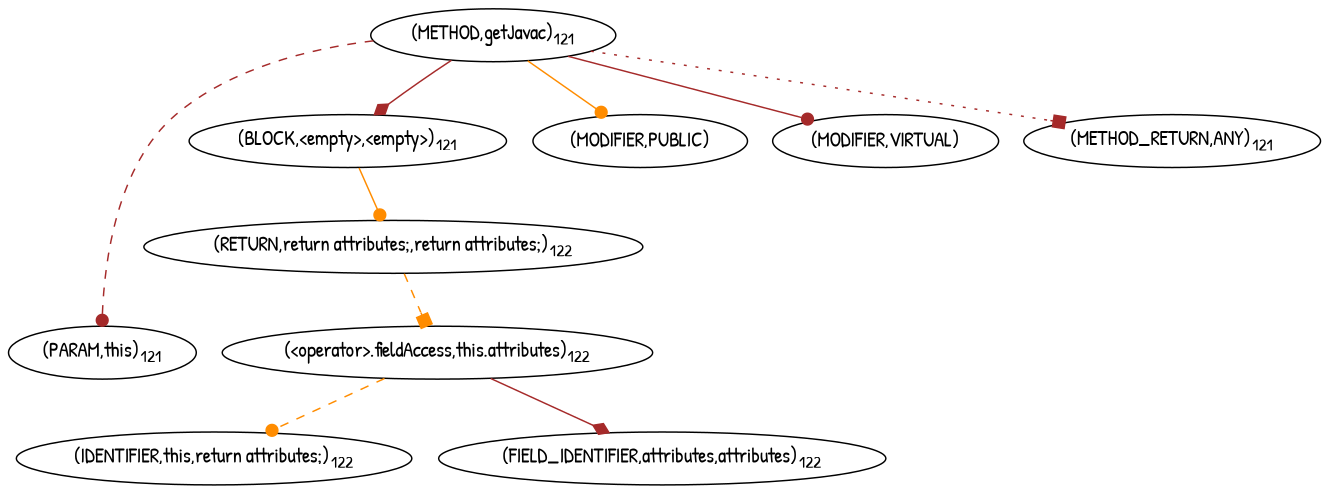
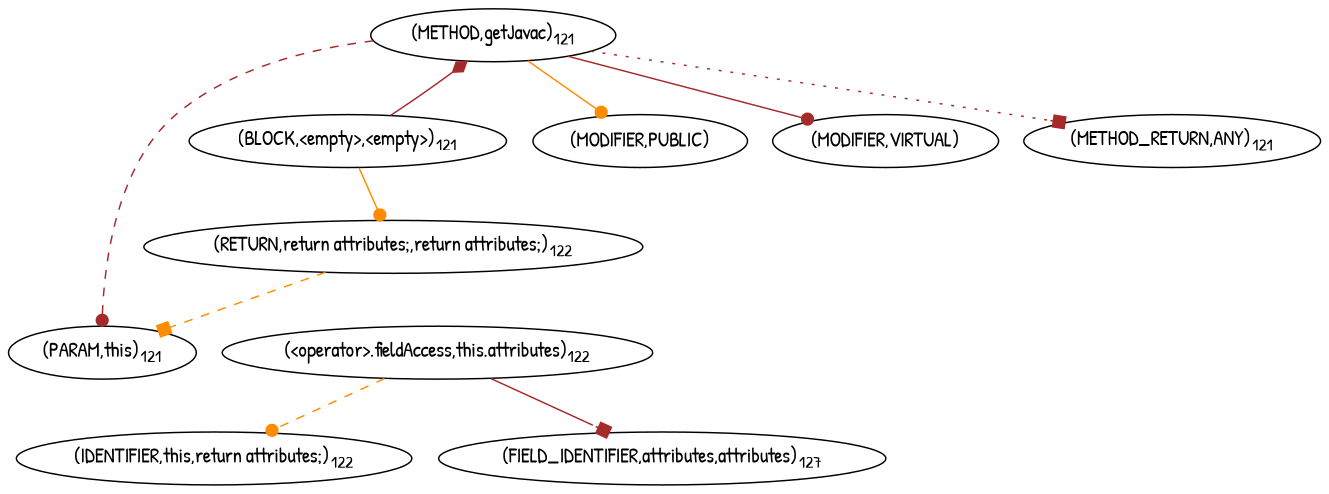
edge "(METHOD,getJavac)" -> "(BLOCK,<empty>,<empty>)": reversed
edge "(RETURN,return attributes;,return attributes;)" -> "(<operator>.fieldAccess,this.attributes)": now "(RETURN,return attributes;,return attributes;)" -> "(PARAM,this)"
edge "(<operator>.fieldAccess,this.attributes)" -> "(FIELD_IDENTIFIER,attributes,attributes)": arrowhead diamond -> box
node "(FIELD_IDENTIFIER,attributes,attributes)": text "122" -> "127"
